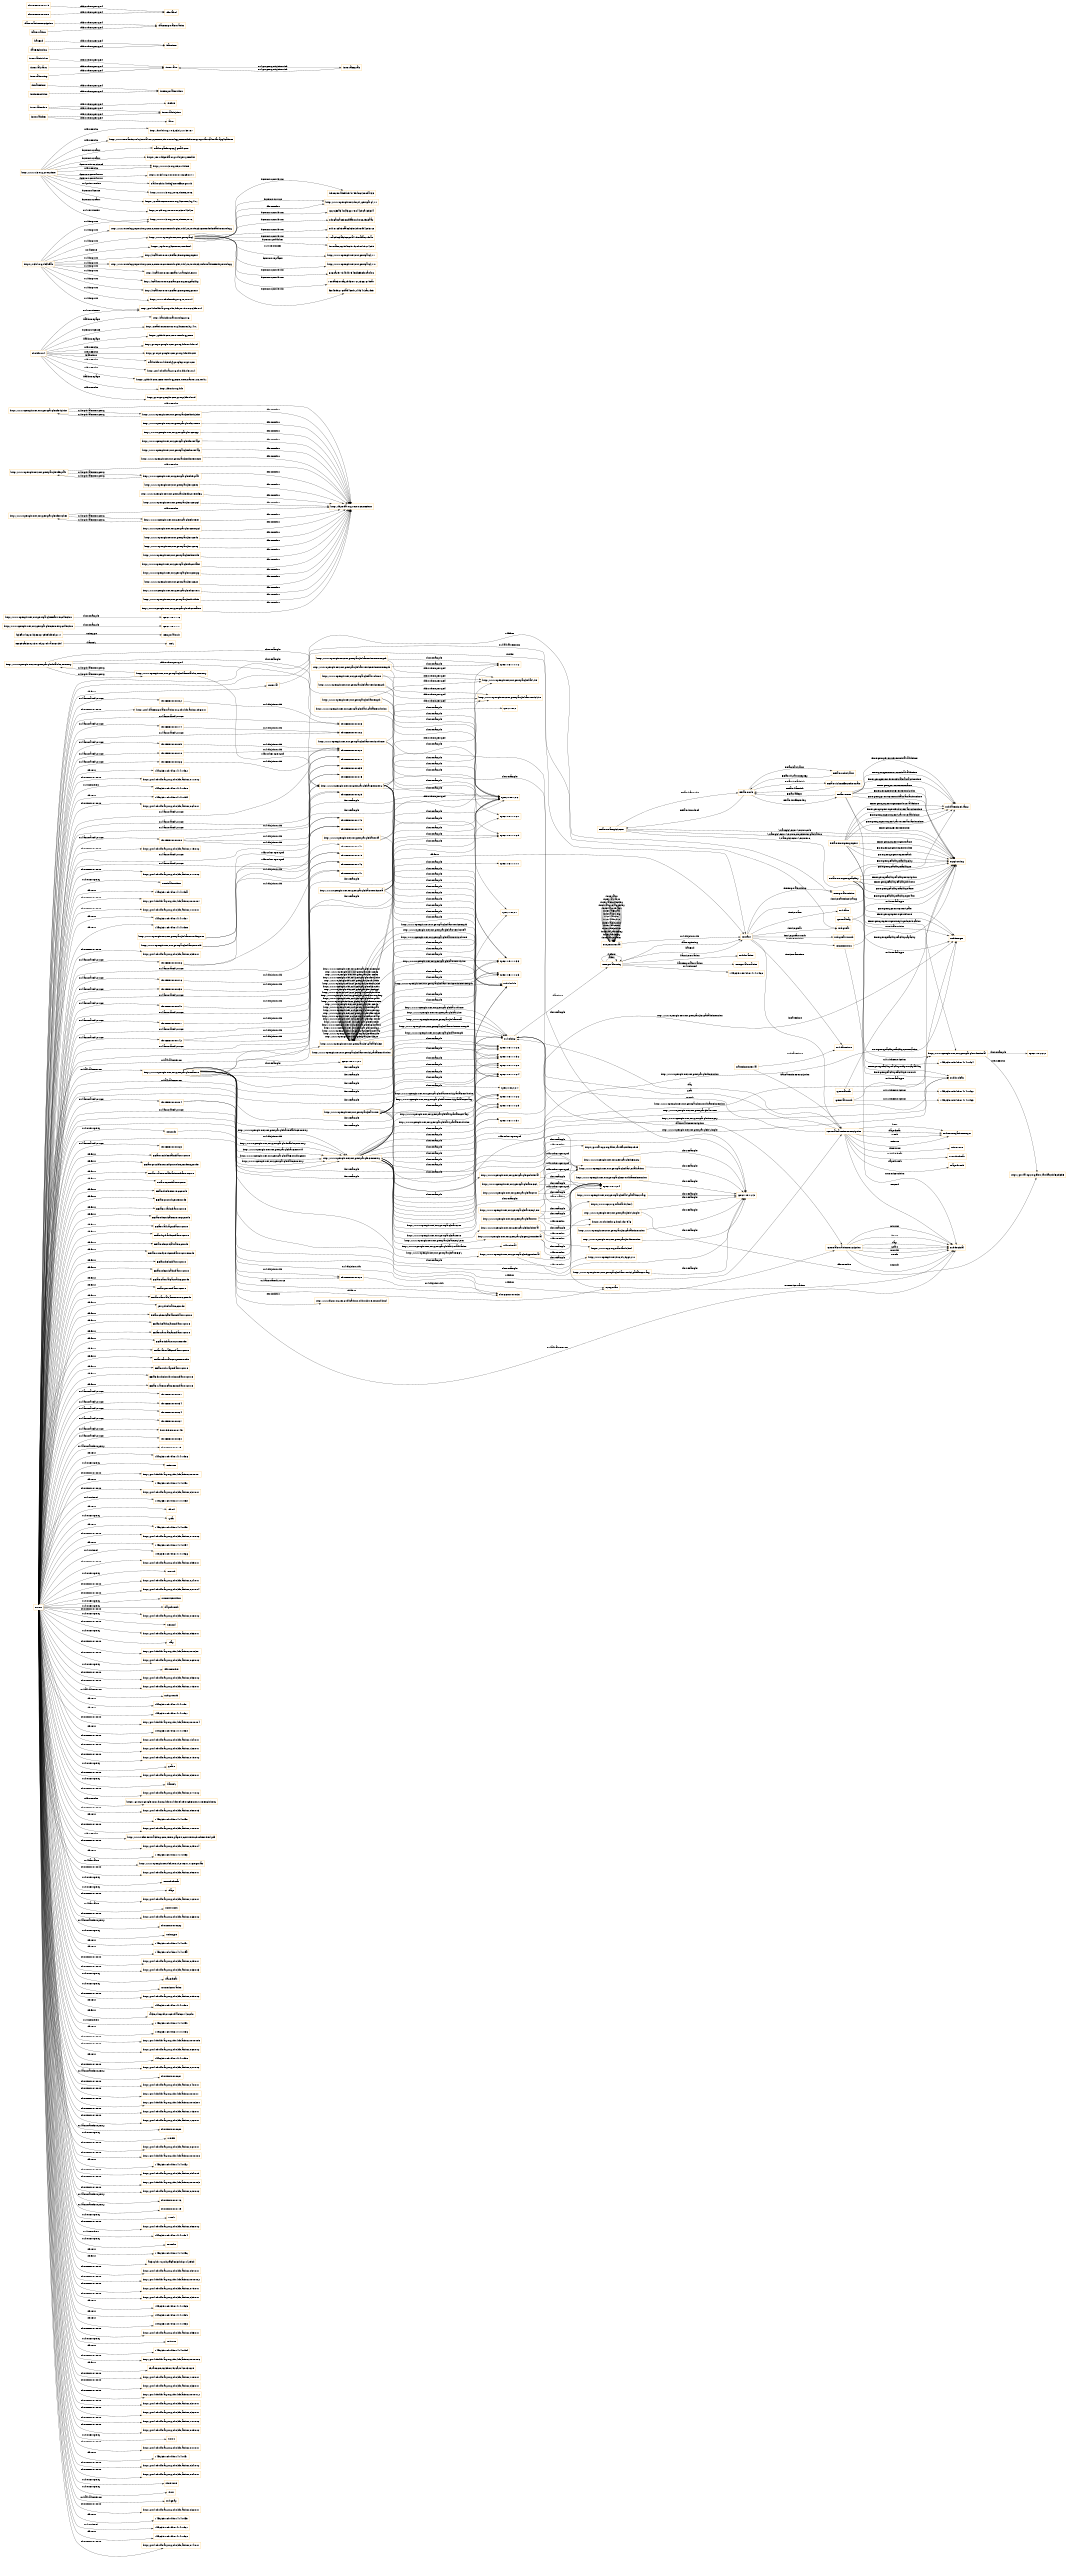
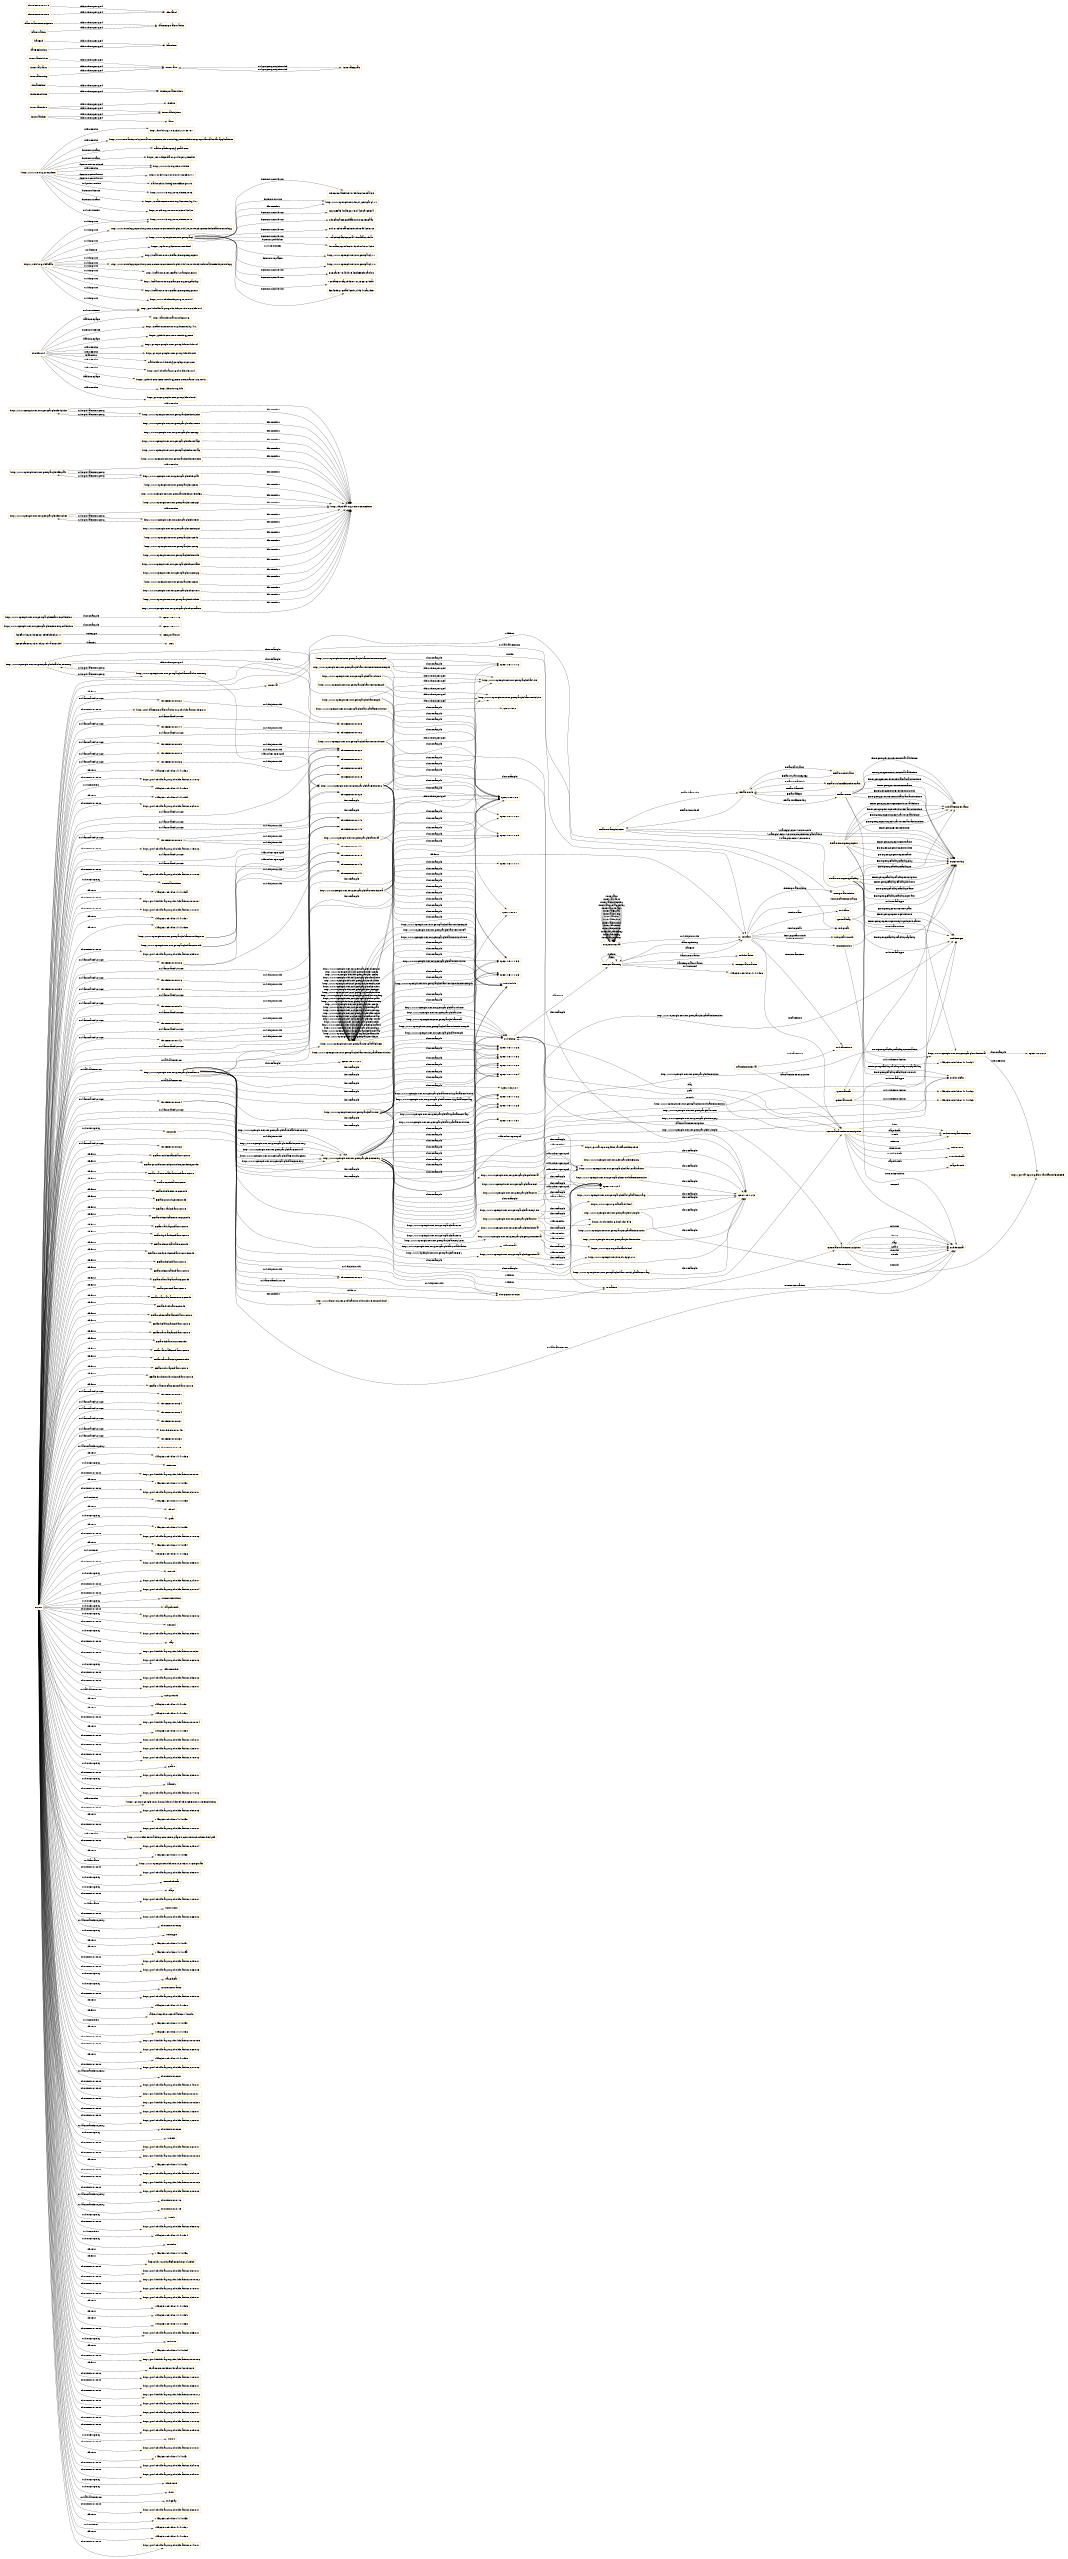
node ":Gregorian": label ":Gregorian" -> ":Duration"
node "Jerry:fuelMainCCNode": label "Jerry:fuelMainCCNode" -> "BFiaO:fuelMainCCNode"
